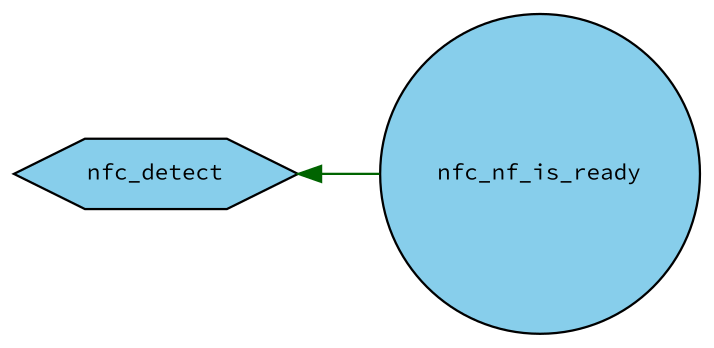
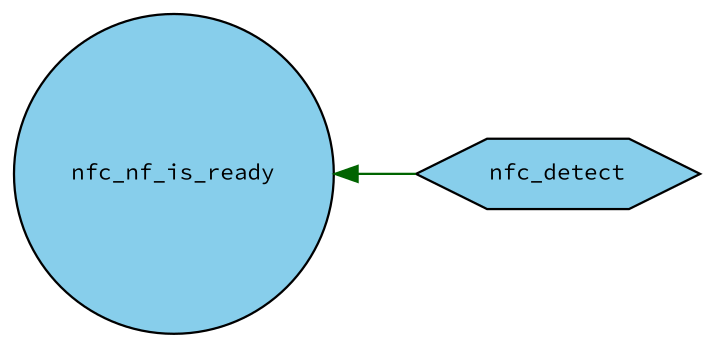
edge "nfc_nf_is_ready" -> "nfc_detect": reversed
